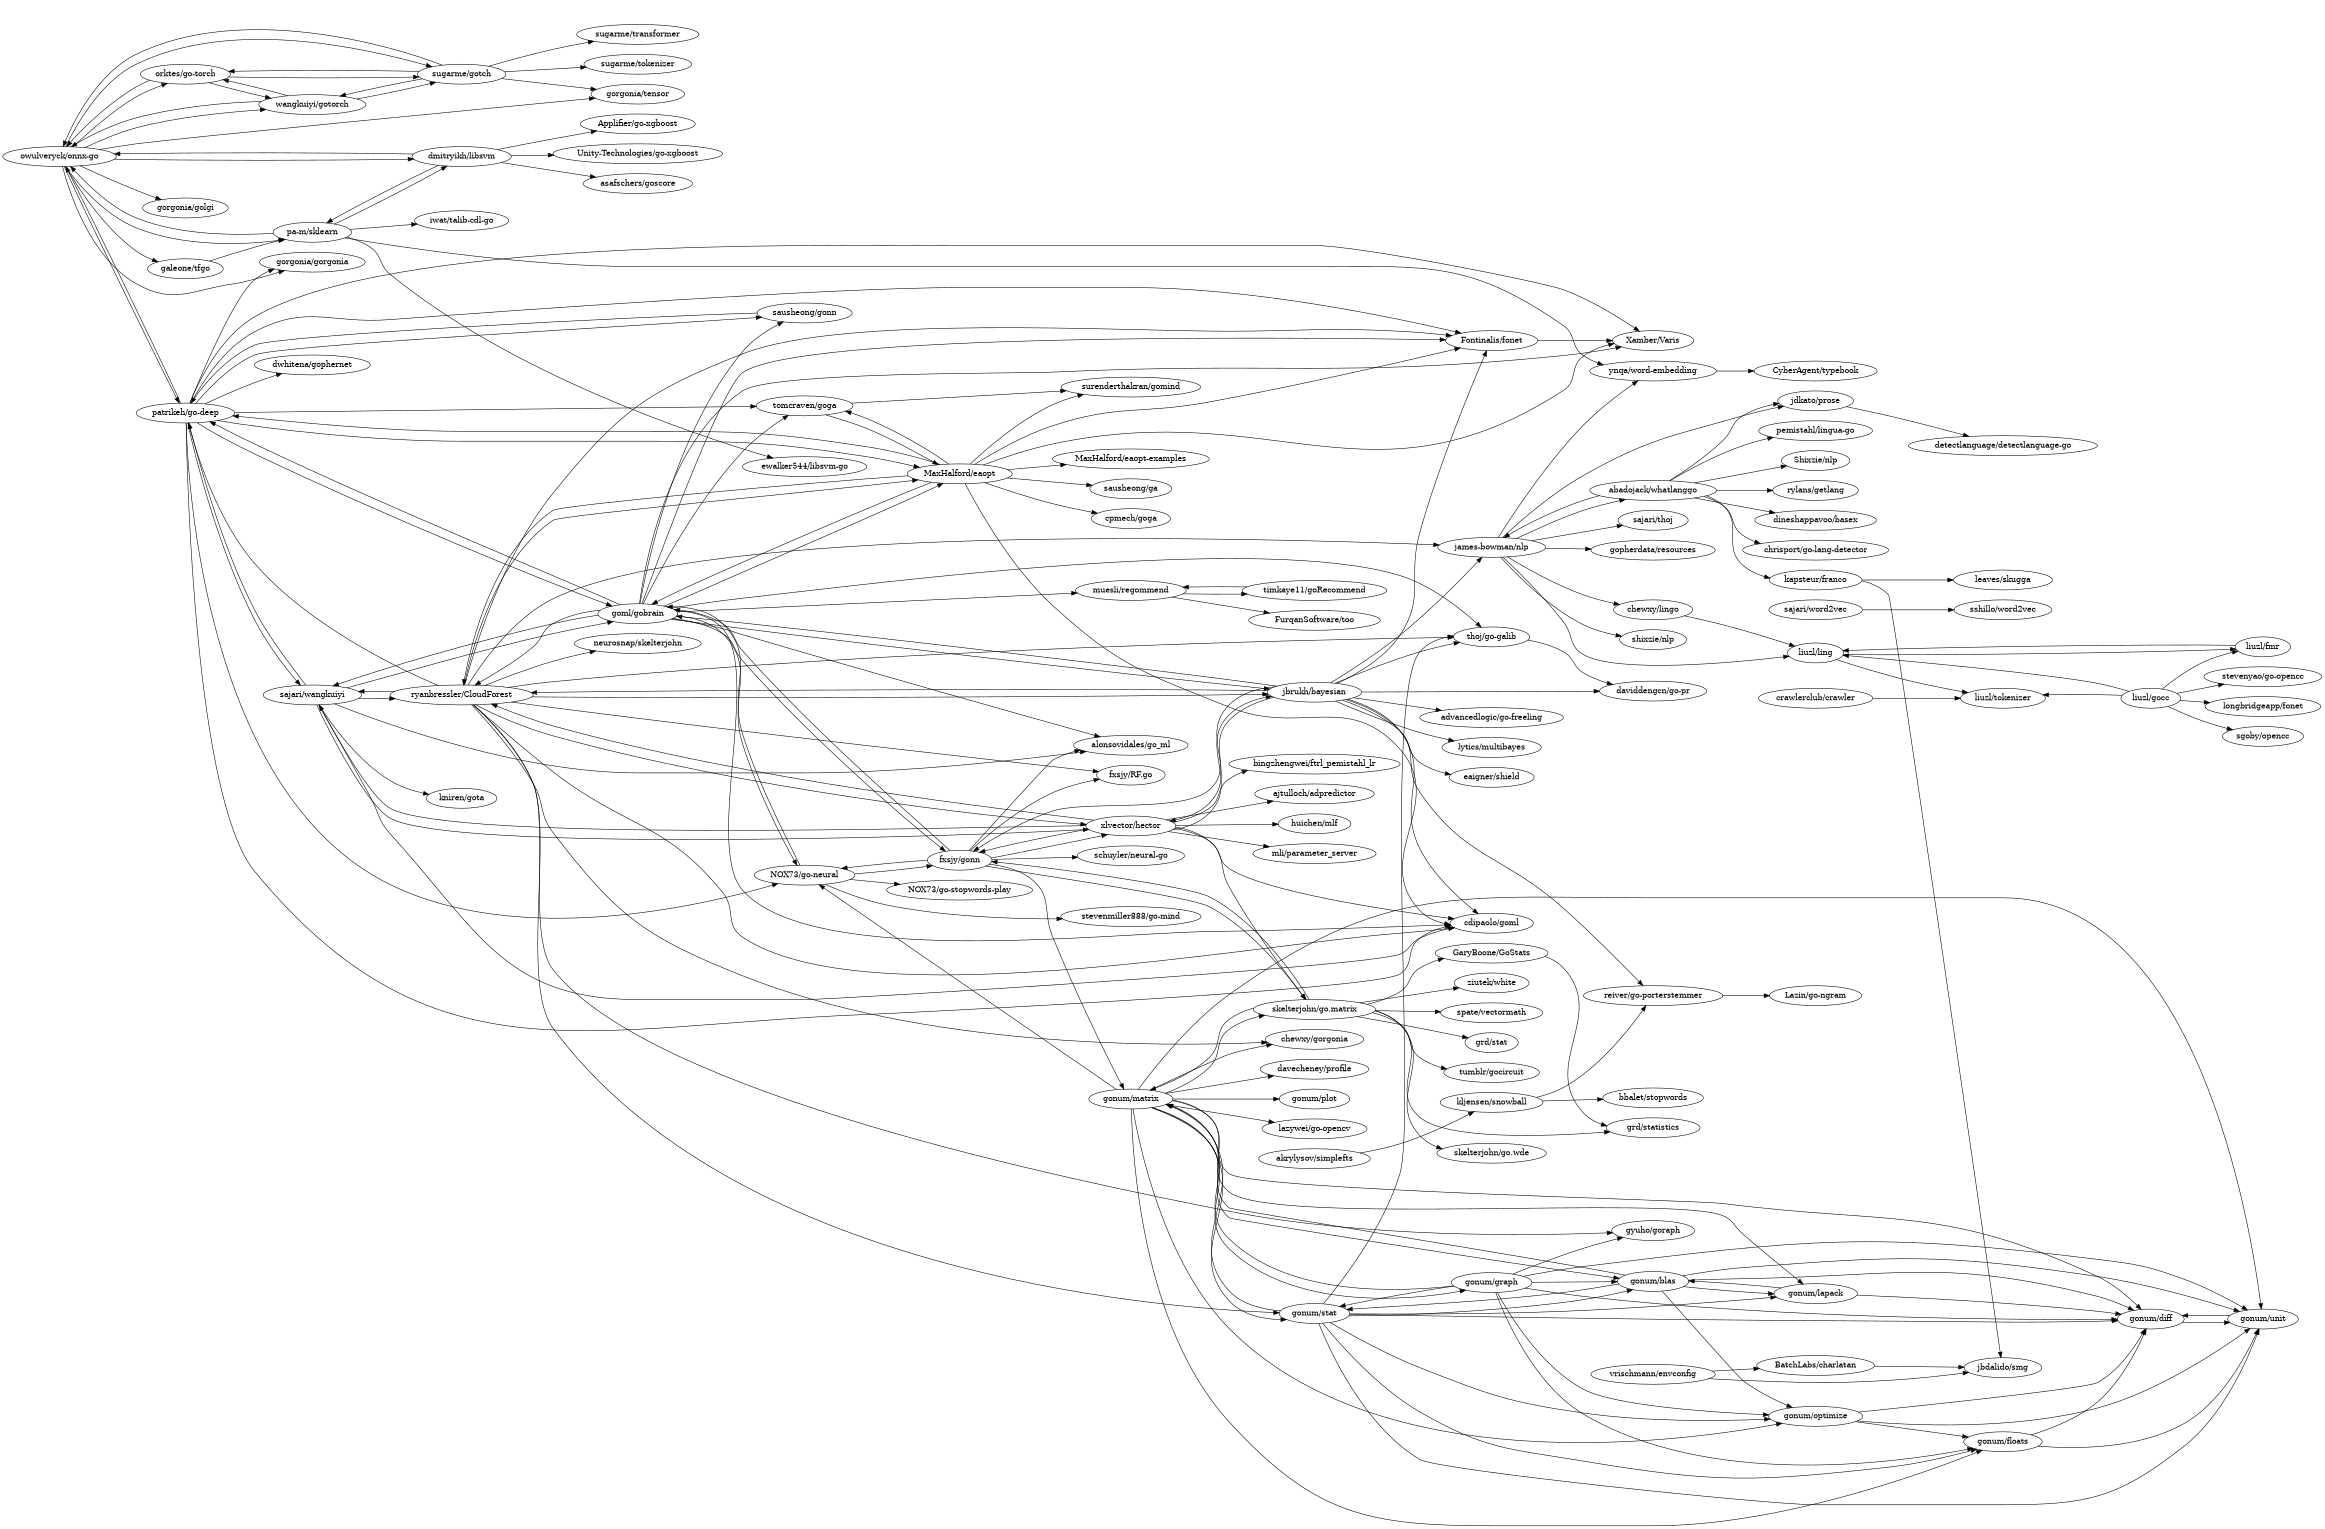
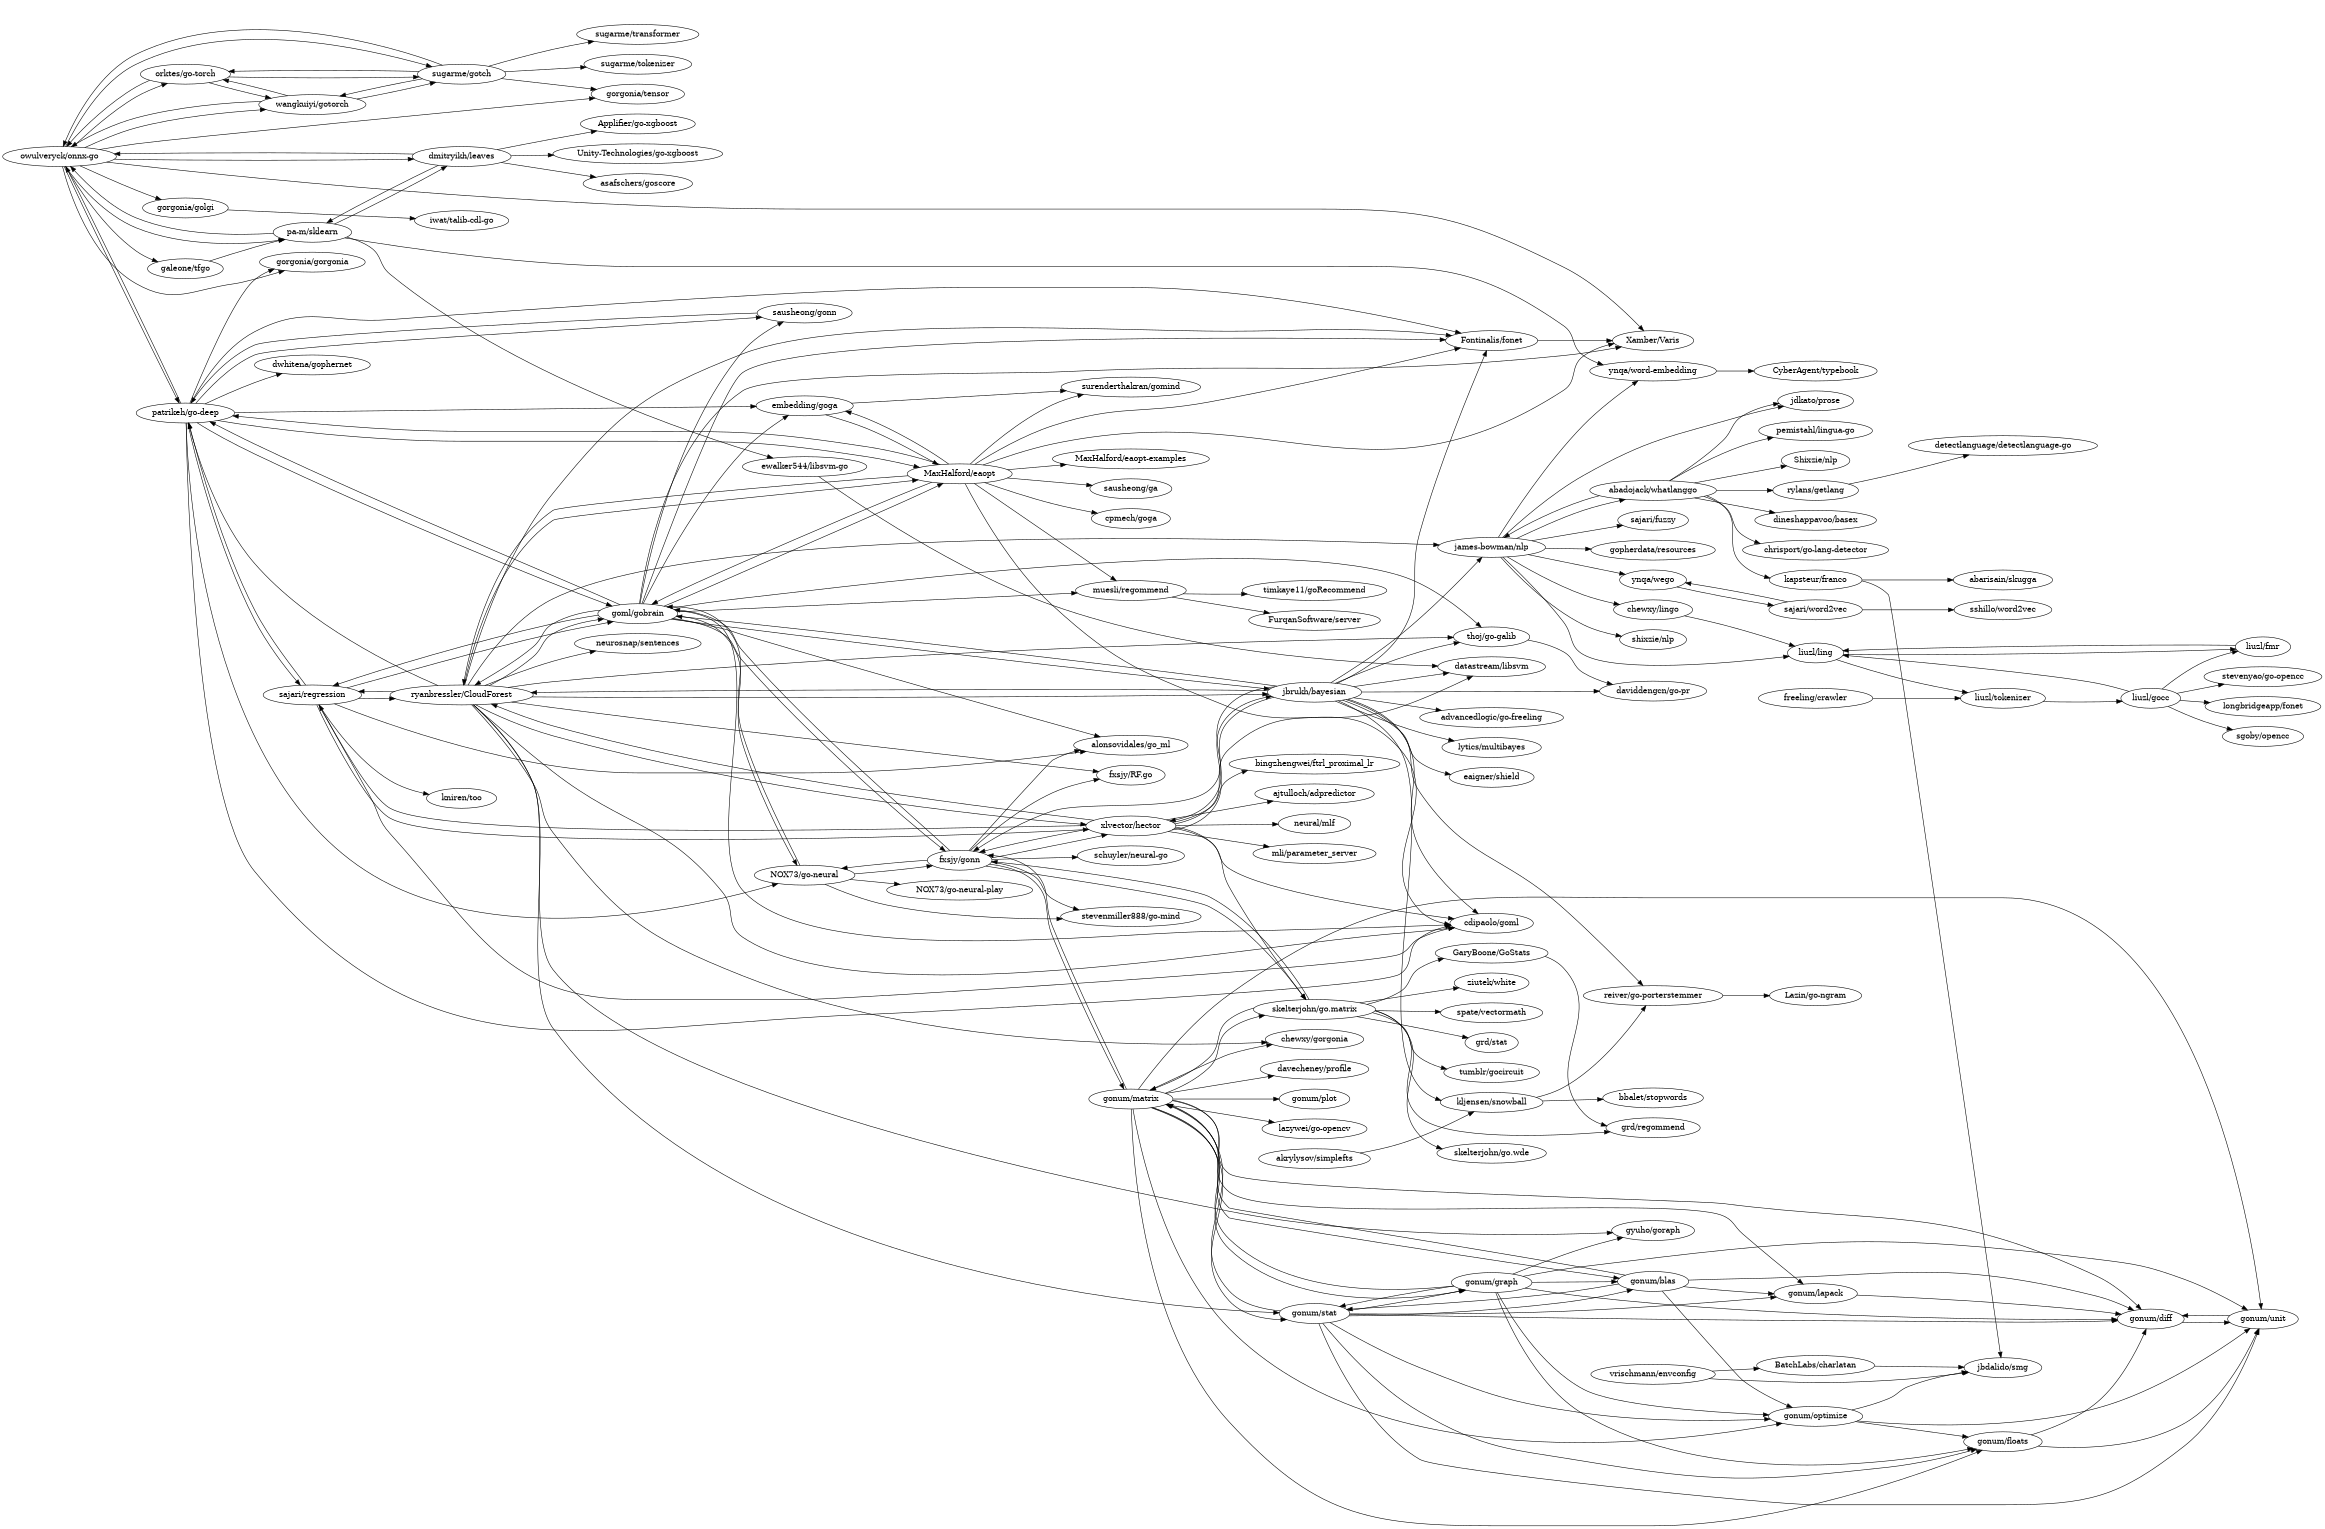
node "dmitryikh/libsvm": label "dmitryikh/libsvm" -> "dmitryikh/leaves"
edge "pa-m/sklearn" -> "iwat/talib-cdl-go": now "gorgonia/golgi" -> "iwat/talib-cdl-go"
edge "patrikeh/go-deep" -> "Xamber/Varis": now "owulveryck/onnx-go" -> "Xamber/Varis"
node "tomcraven/goga": label "tomcraven/goga" -> "embedding/goga"
edge "jdkato/prose" -> "detectlanguage/detectlanguage-go": now "rylans/getlang" -> "detectlanguage/detectlanguage-go"
node "sajari/thoj": label "sajari/thoj" -> "sajari/fuzzy"
node "ynqa/wego": added
node "leaves/skugga": label "leaves/skugga" -> "abarisain/skugga"
edge "timkaye11/goRecommend" -> "muesli/regommend": now "MaxHalford/eaopt" -> "muesli/regommend"
node "FurqanSoftware/too": label "FurqanSoftware/too" -> "FurqanSoftware/server"
node "neurosnap/skelterjohn": label "neurosnap/skelterjohn" -> "neurosnap/sentences"
edge "ryanbressler/CloudForest" -> "goml/gobrain": added
node "datastream/libsvm": added
node "sajari/wangkuiyi": label "sajari/wangkuiyi" -> "sajari/regression"
edge "liuzl/gocc" -> "liuzl/tokenizer": reversed
node "crawlerclub/crawler": label "crawlerclub/crawler" -> "freeling/crawler"
node "bingzhengwei/ftrl_pemistahl_lr": label "bingzhengwei/ftrl_pemistahl_lr" -> "bingzhengwei/ftrl_proximal_lr"
node "kniren/gota": label "kniren/gota" -> "kniren/too"
node "huichen/mlf": label "huichen/mlf" -> "neural/mlf"
edge "jbrukh/bayesian" -> "kljensen/snowball": added
node "NOX73/go-stopwords-play": label "NOX73/go-stopwords-play" -> "NOX73/go-neural-play"
edge "fxsjy/gonn" -> "stevenmiller888/go-mind": added
edge "gonum/matrix" -> "NOX73/go-neural": now "gonum/matrix" -> "fxsjy/gonn"
edge "gonum/stat" -> "thoj/go-galib": now "gonum/stat" -> "gonum/graph"
node "grd/statistics": label "grd/statistics" -> "grd/regommend"
edge "gonum/blas" -> "gonum/unit": removed
edge "gonum/lapack" -> "gonum/blas": removed
edge "gonum/optimize" -> "gonum/diff": now "gonum/optimize" -> "jbdalido/smg"
